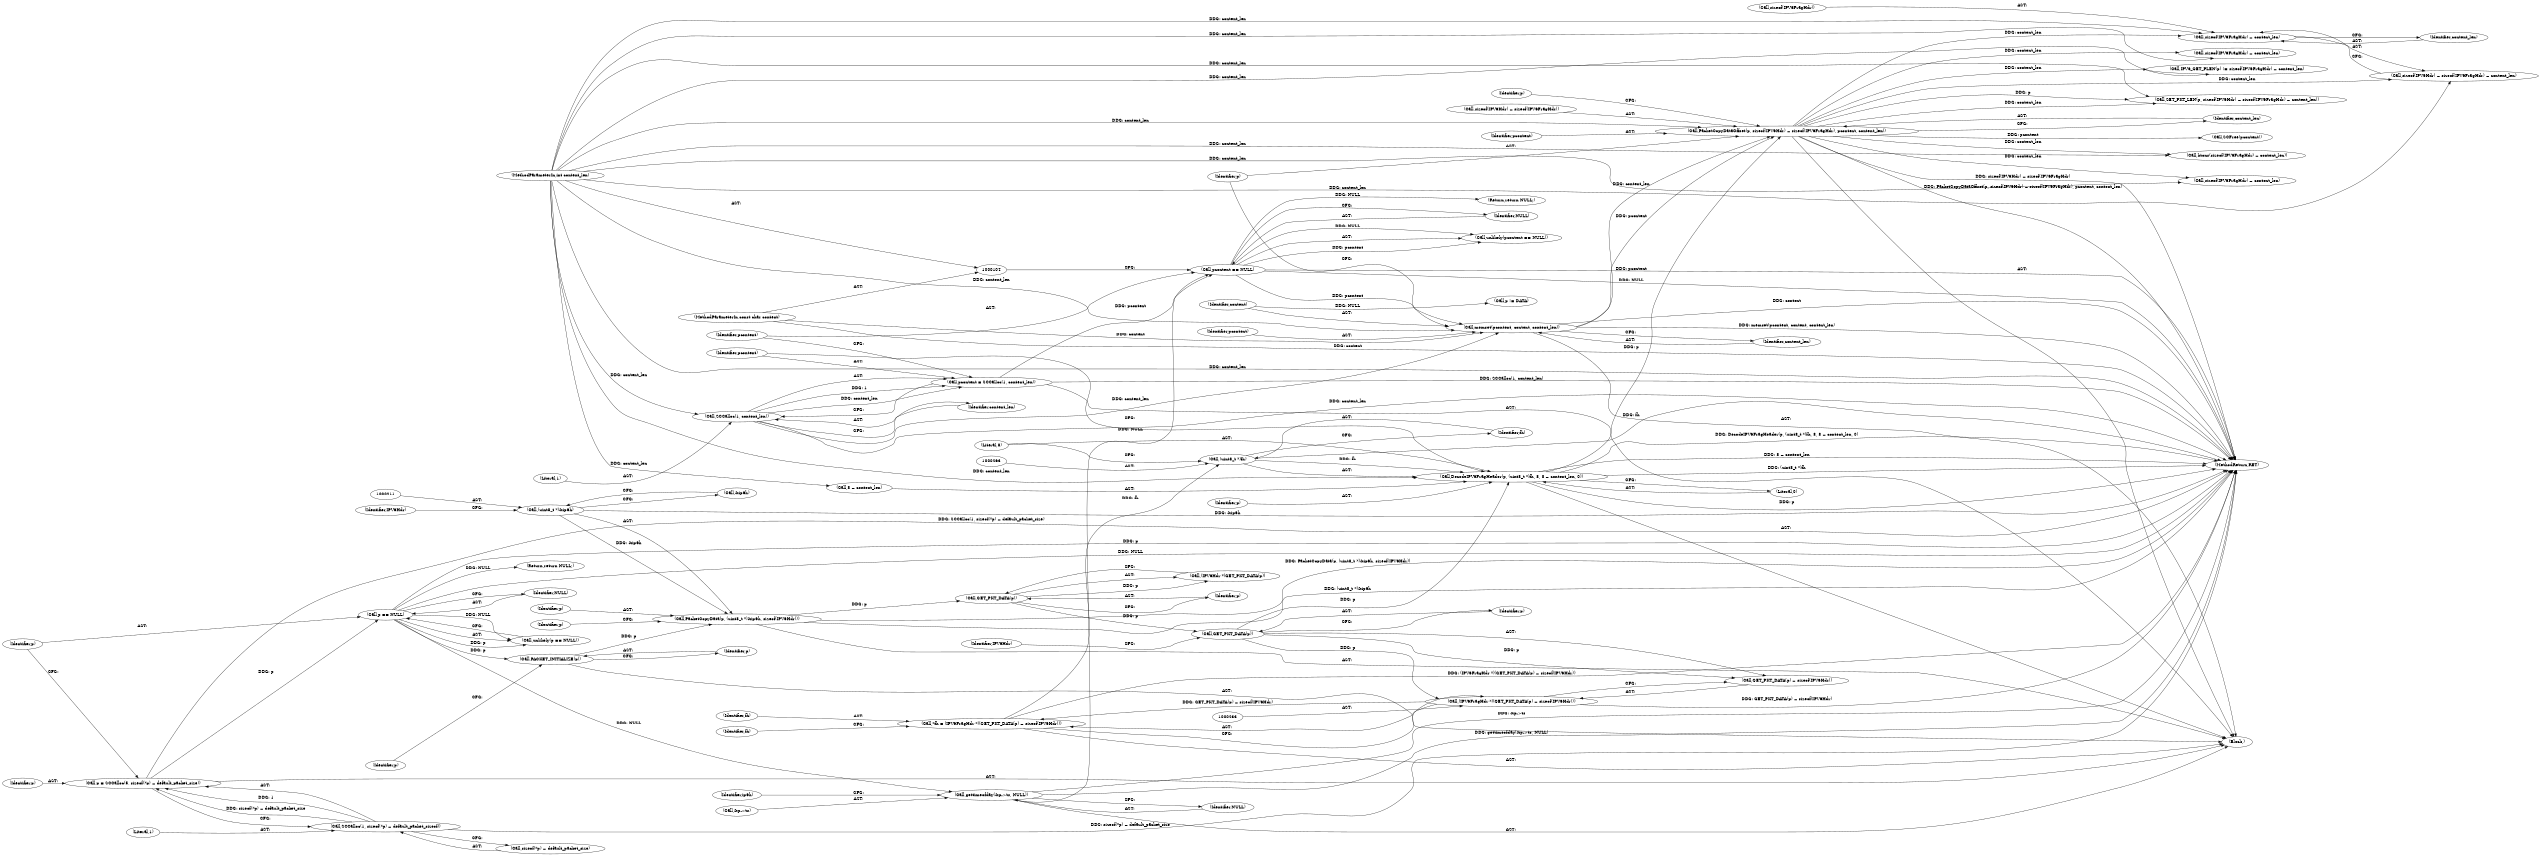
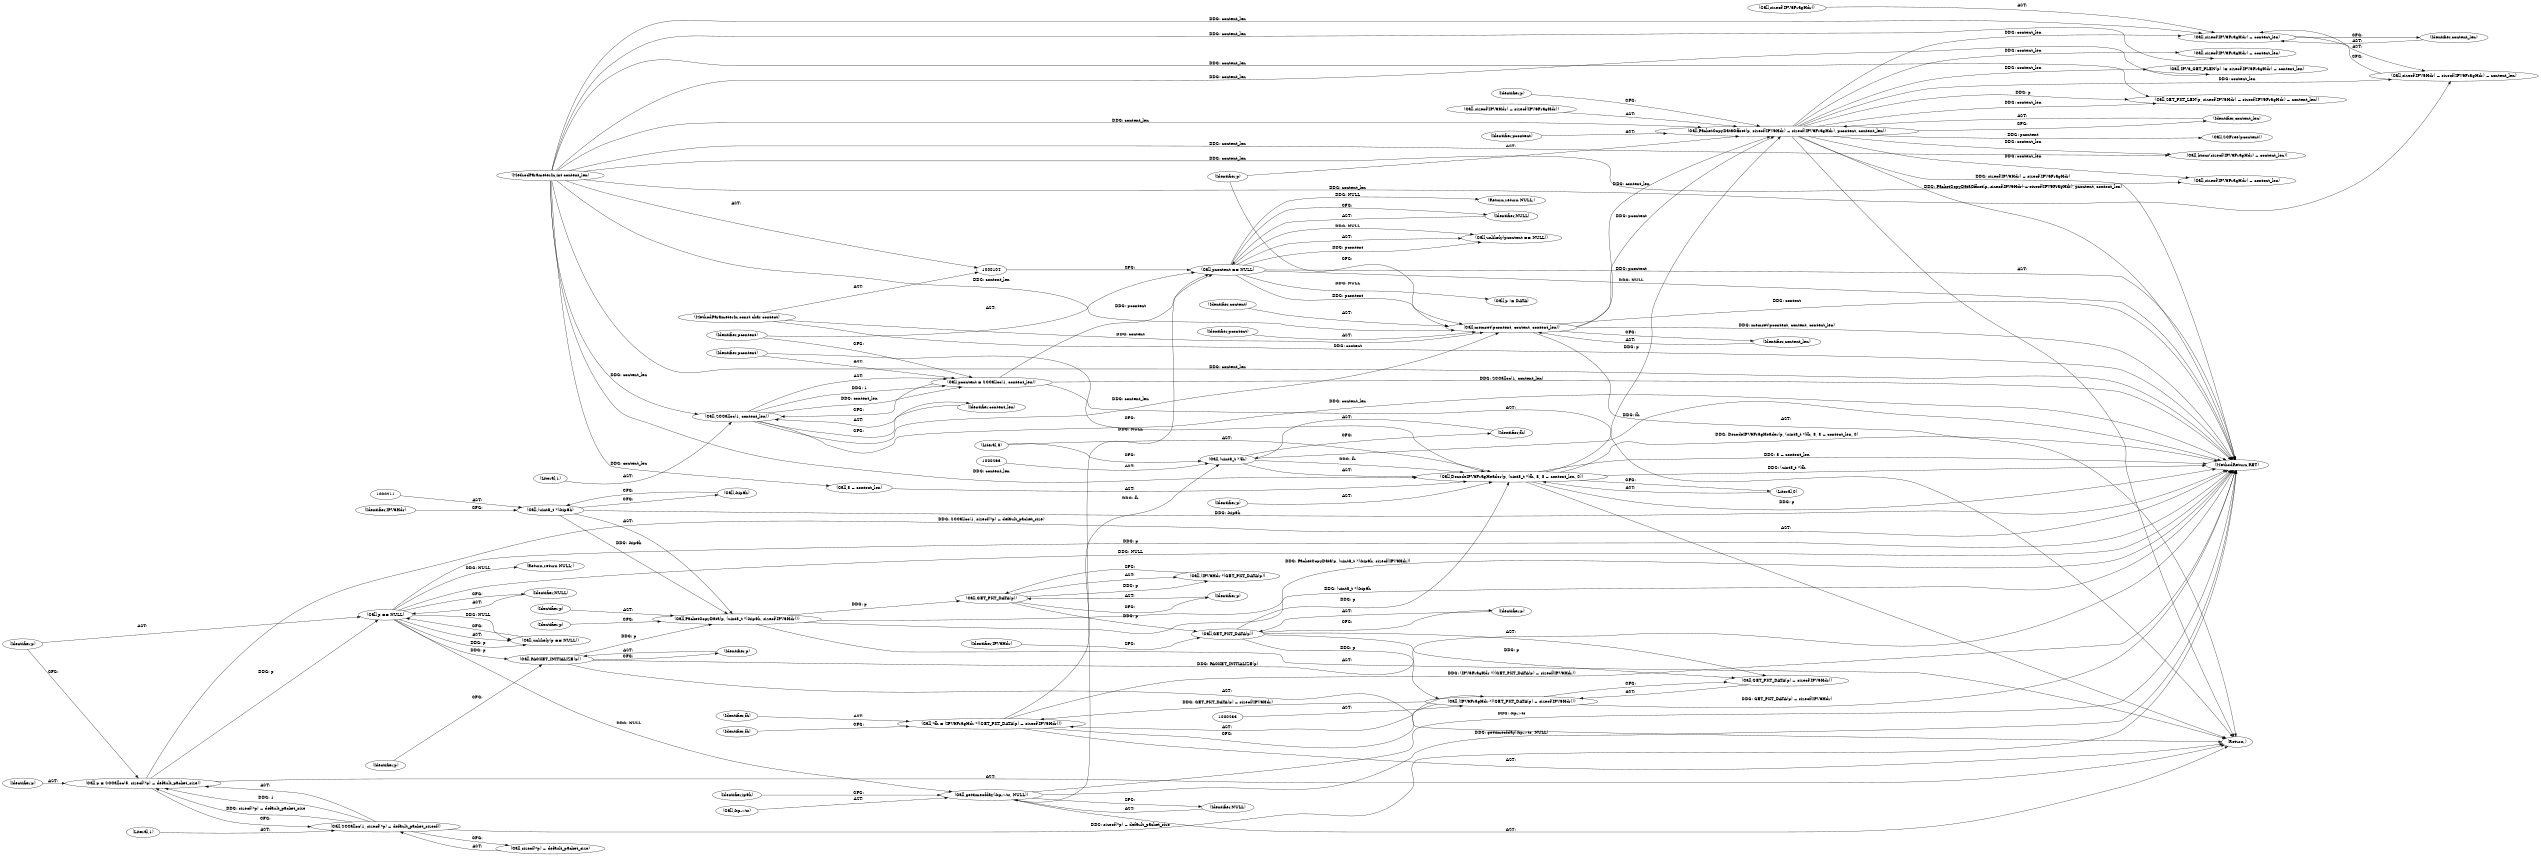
edge "(Identifier,content)" -> "(Call,p != DATA)": now "(Call,pcontent == NULL)" -> "(Call,p != DATA)"
edge "(Call,PACKET_INITIALIZE(p))" -> "(MethodReturn,RET)": added, label "DDG: PACKET_INITIALIZE(p)"
node "(Block,)": label "(Block,)" -> "(Return,)"
